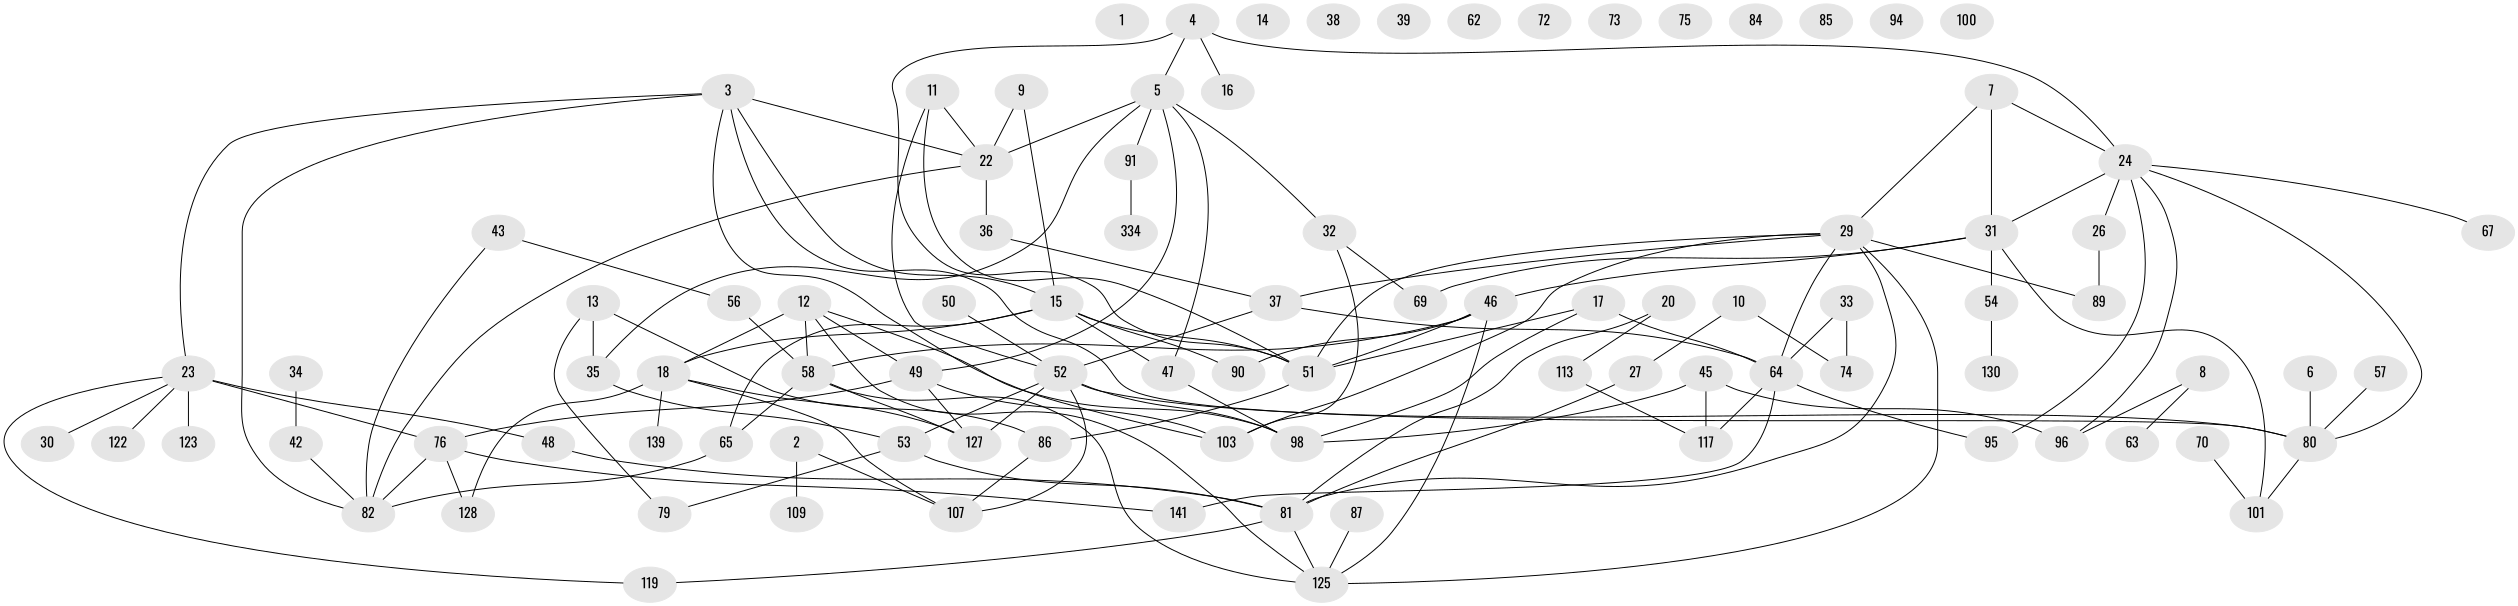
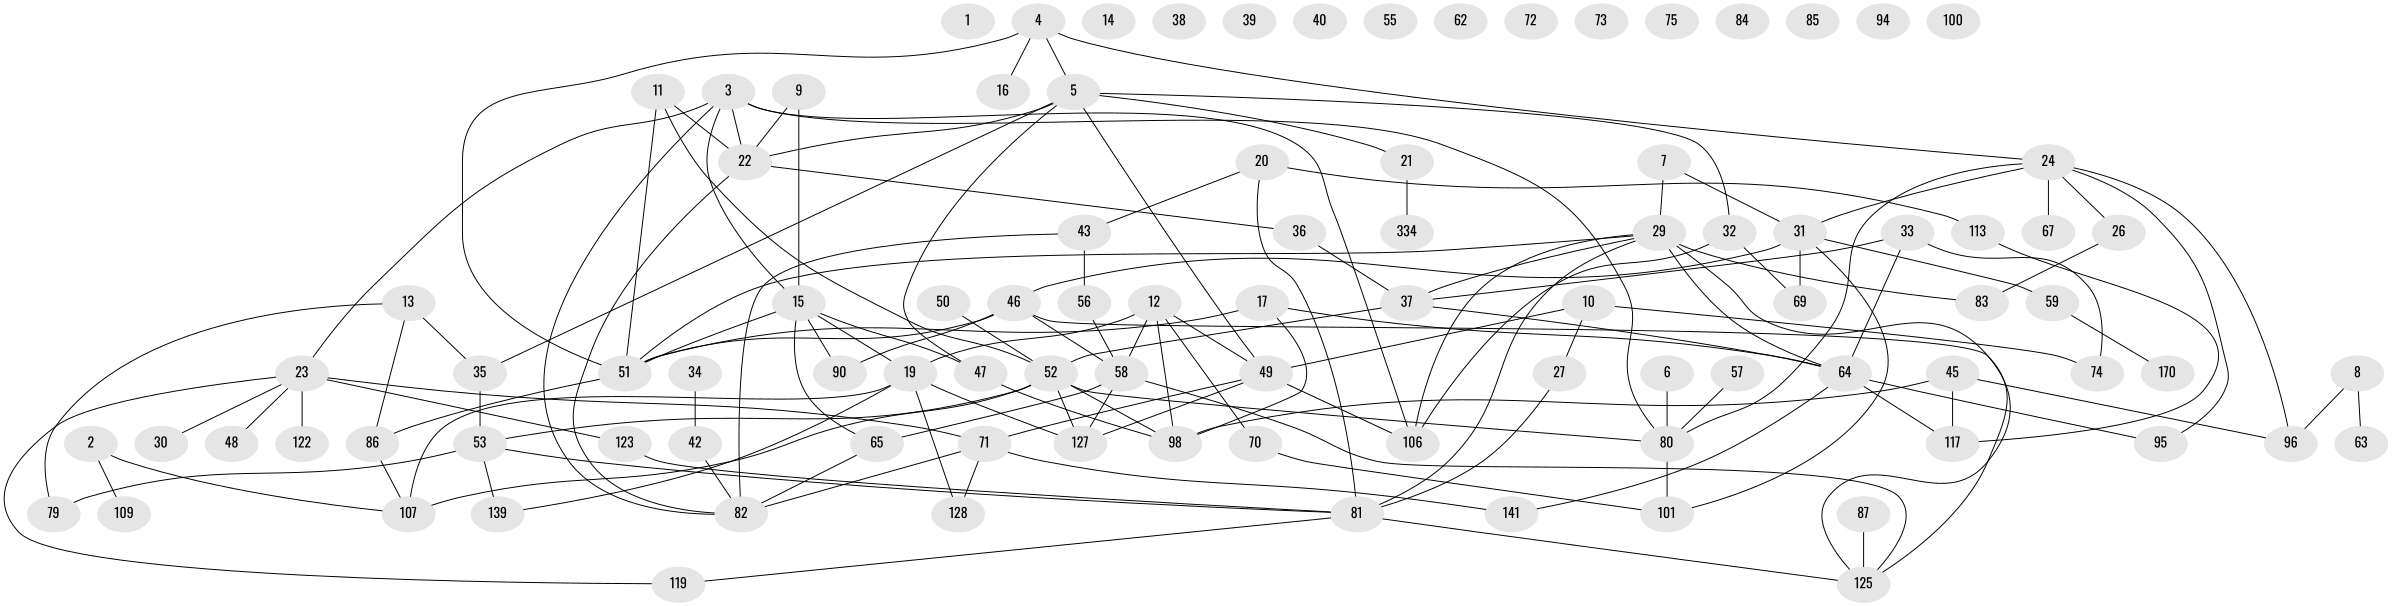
node "40": added
node "55": added
edge "7" -- "24": removed
node "91": label "91" -> "21"
edge "20" -- "43": added
edge "33" -- "37": added
node "54": label "54" -> "59"
node "89": label "89" -> "83"
edge "10" -- "49": added
node "18": label "18" -> "19"
node "130": label "130" -> "170"
edge "12" -- "125": now "12" -- "70"
node "76": label "76" -> "71"
node "103": label "103" -> "106"
edge "53" -- "139": added
edge "48" -- "81": now "123" -- "81"
